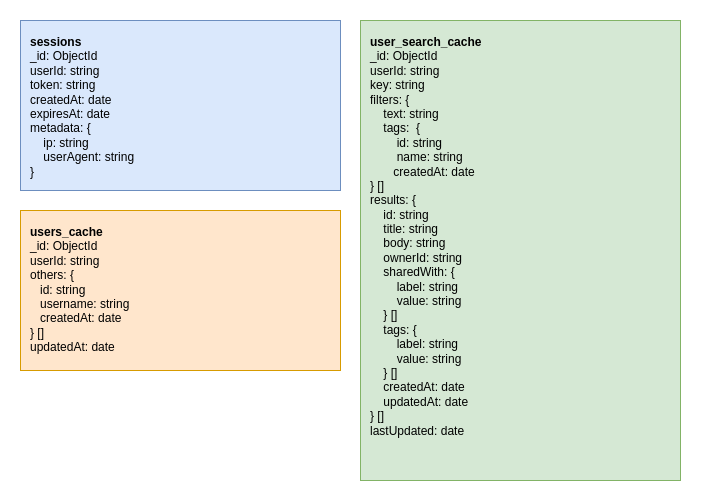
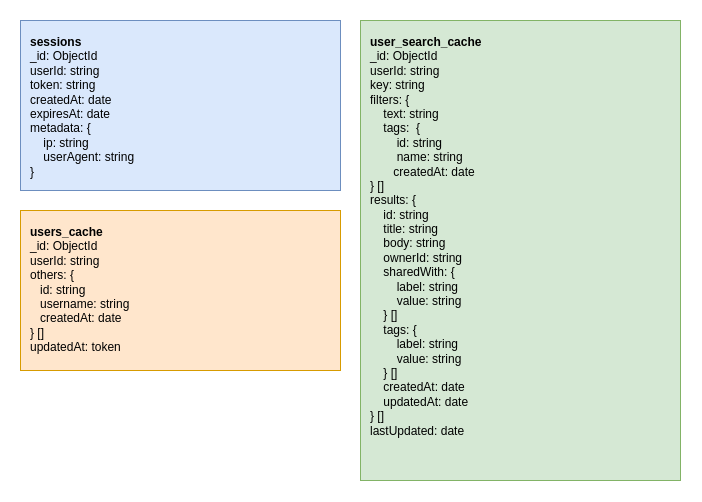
node "users_cache _id: ObjectId userId: string others: { id: string username: string createdAt: date } [] updatedAt: date": label "users_cache _id: ObjectId userId: string others: { id: string username: string createdAt: date } [] updatedAt: date" -> "users_cache _id: ObjectId userId: string others: { id: string username: string createdAt: date } [] updatedAt: token"
